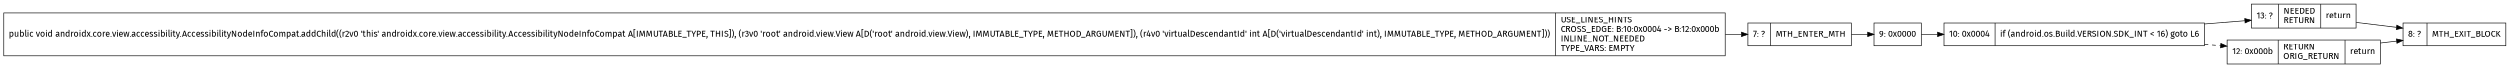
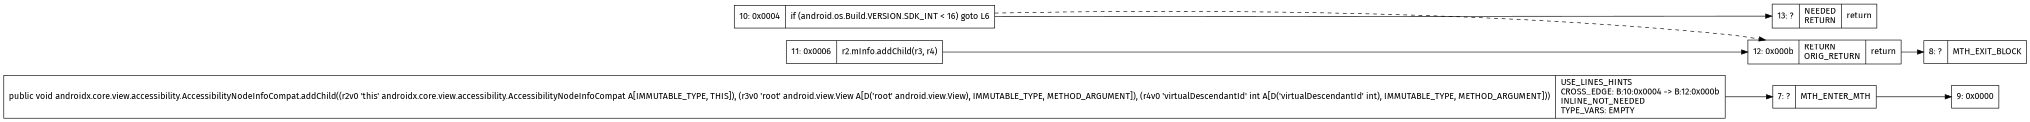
edge "13: ?" -> "8: ?": removed
edge "9: 0x0000" -> "10: 0x0004": removed
node "11: 0x0006": added
